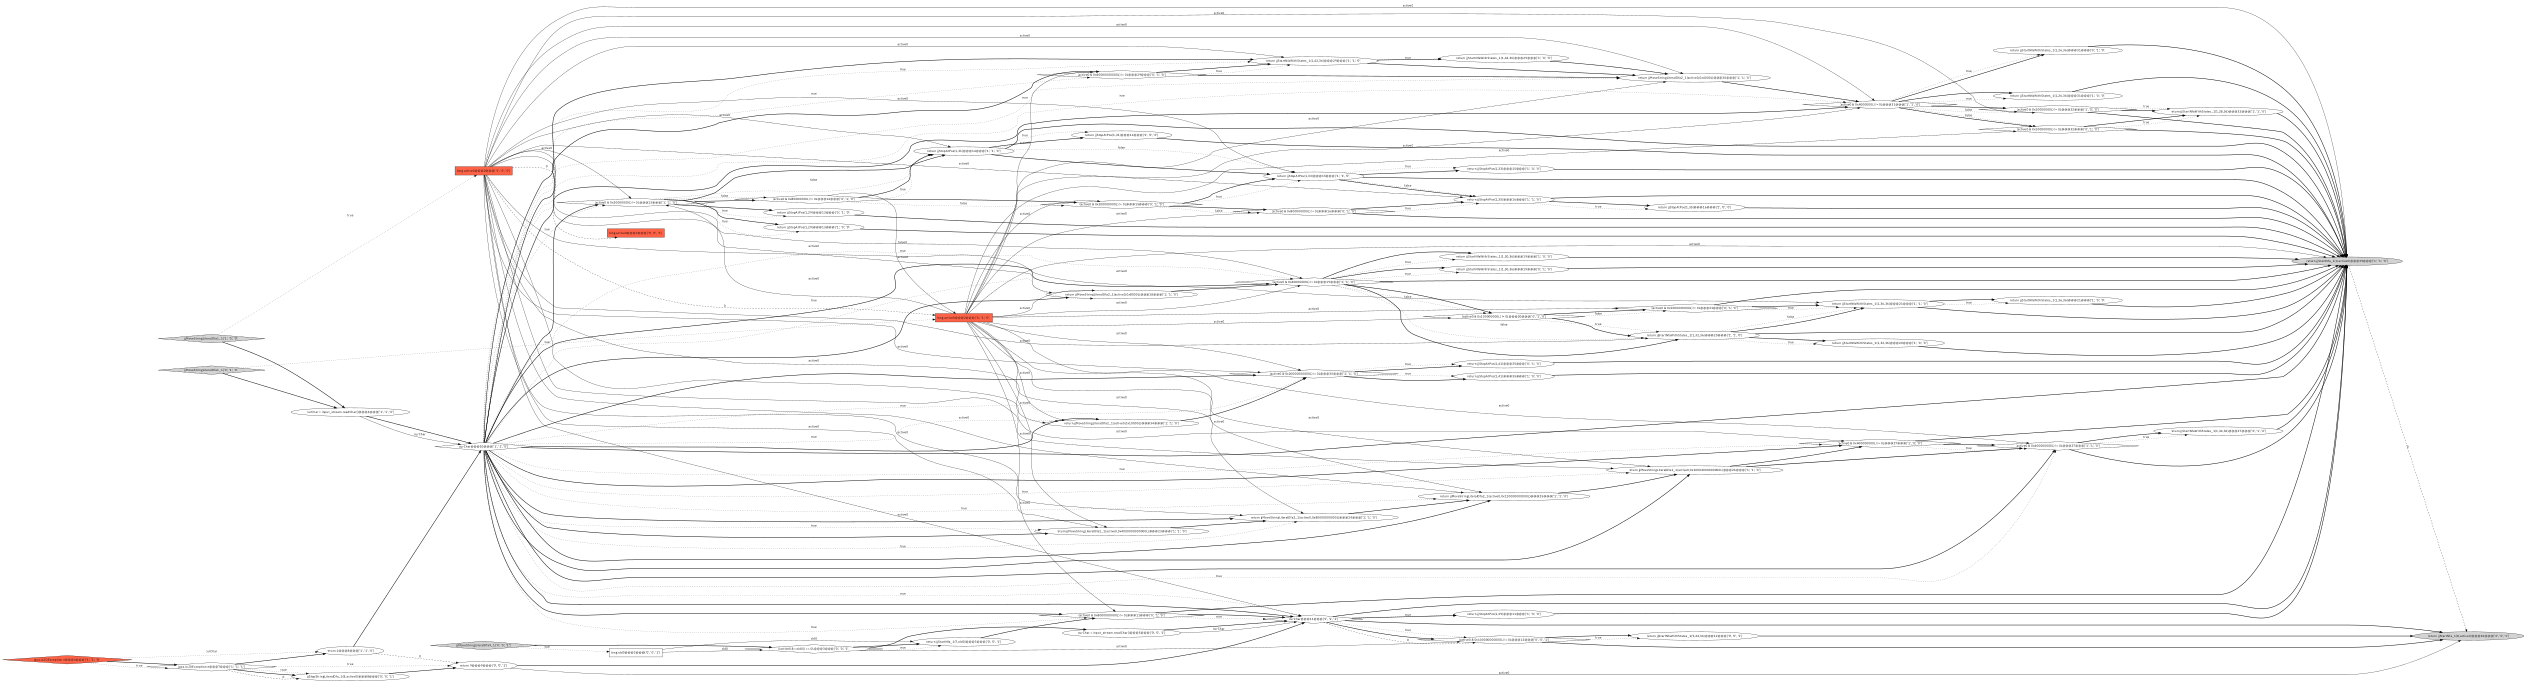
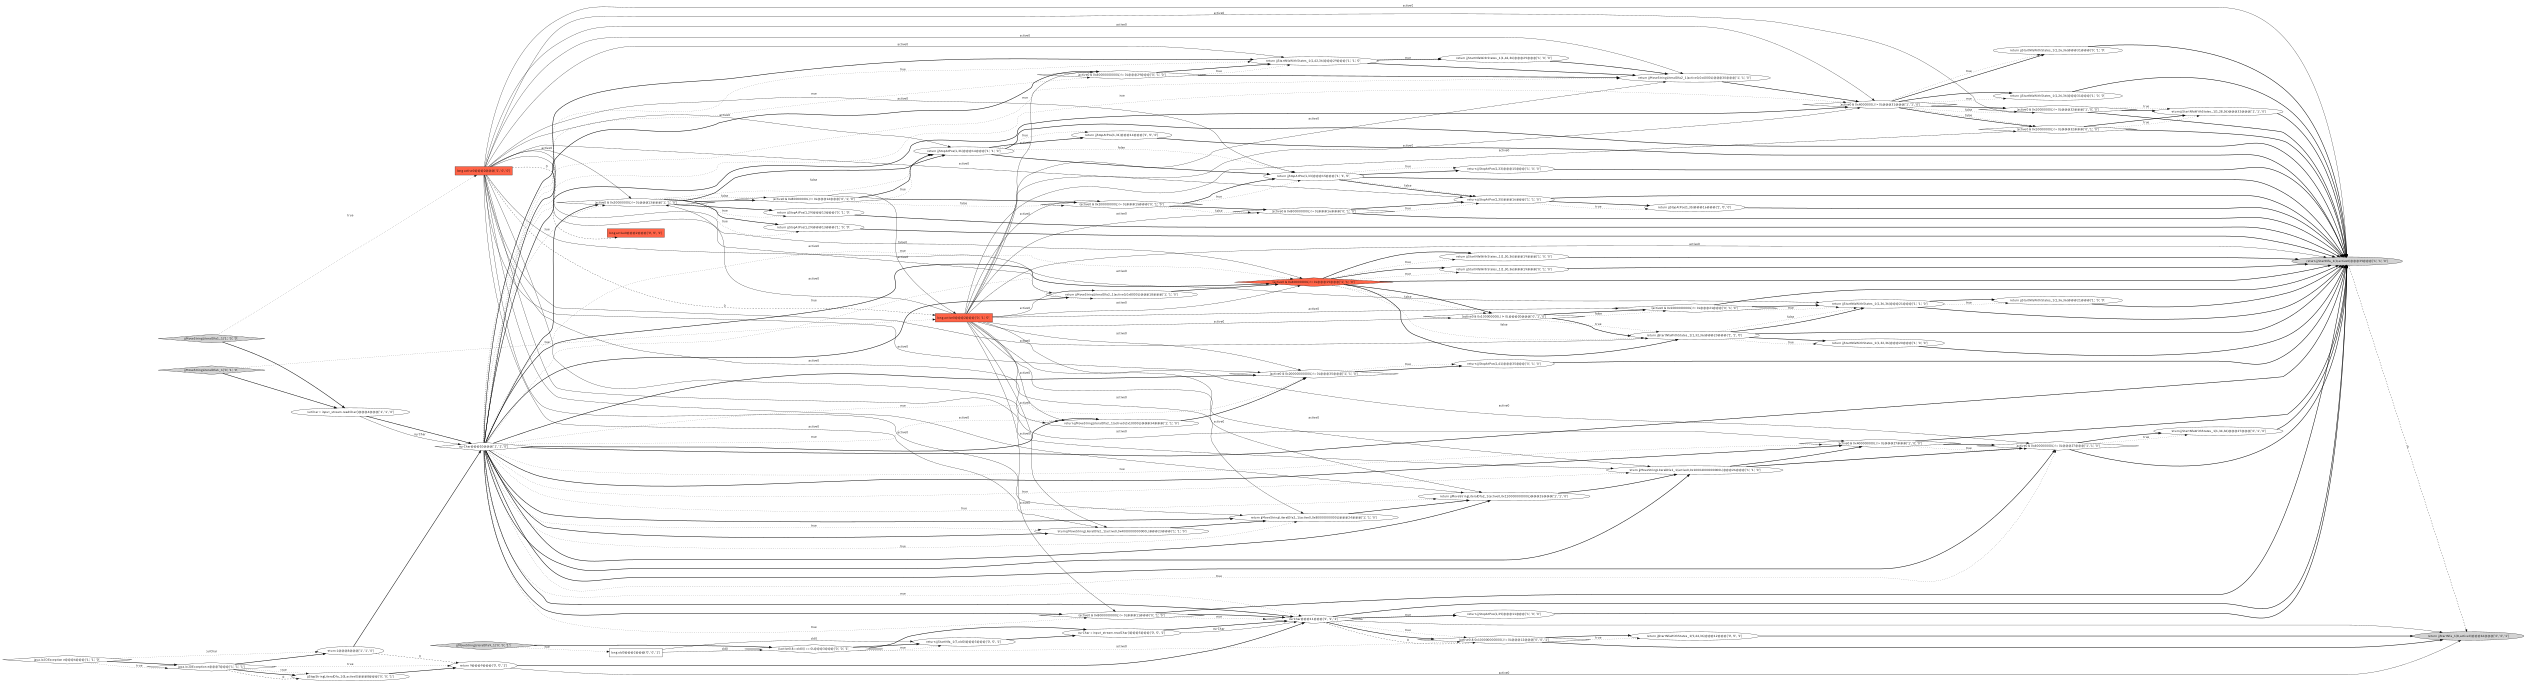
node "(active0 & 0x40000000L) != 0L@@@19@@@['1', '1', '0']": fillcolor white -> tomato
node "return jjStopAtPos(1,41)@@@35@@@['1', '0', '0']": removed
edge "long active0@@@2@@@['1', '0', '0']" -> "curChar@@@11@@@['1', '1', '1']": removed, label "active0"
edge "return jjStartNfa_1(7,old0)@@@3@@@['0', '0', '1']" -> "(active0 & 0x8000000000L) != 0L@@@11@@@['0', '1', '0']": now "return jjStartNfa_1(7,old0)@@@3@@@['0', '0', '1']" -> "curChar = input_stream.readChar()@@@5@@@['0', '0', '1']"
edge "curChar@@@11@@@['1', '1', '1']" -> "return jjStartNfa_1(8,active0)@@@16@@@['0', '0', '1']": style bold -> solid
edge "((active0 &= old0)) == 0L@@@3@@@['0', '0', '1']" -> "(active0 & 0x100000000000L) != 0L@@@12@@@['0', '0', '1']": style solid -> dotted
node "java.io.IOException e@@@6@@@['1', '1', '0']": fillcolor tomato -> white
